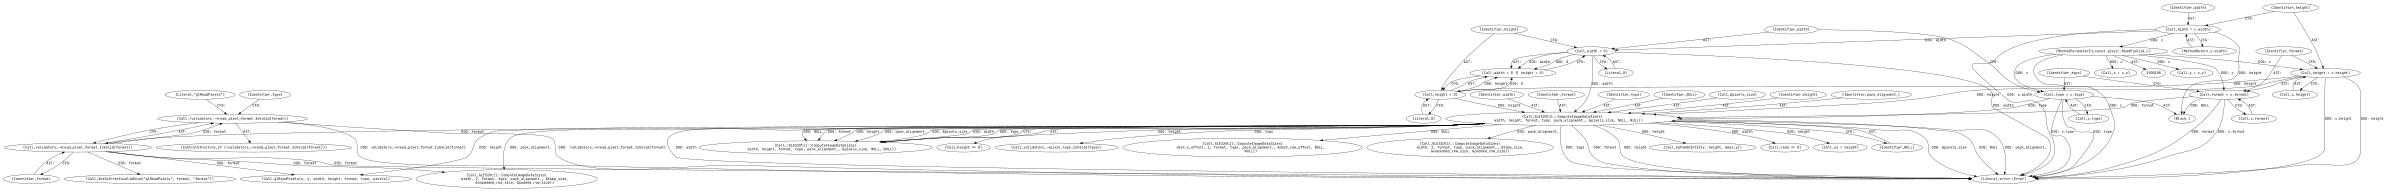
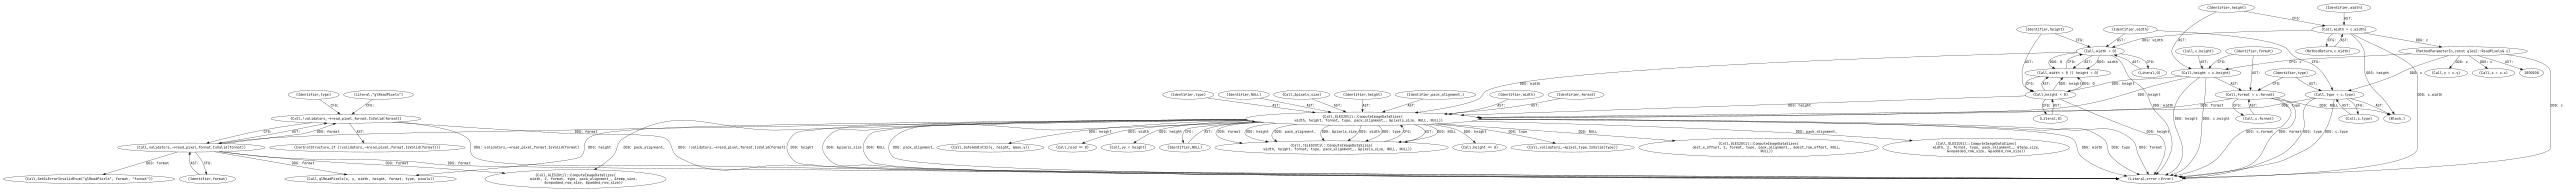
edge "(MethodParameterIn,const gles2::ReadPixels& c)" -> "(Call,format = c.format)": removed, label "DDG: c"
edge "(MethodParameterIn,const gles2::ReadPixels& c)" -> "(Call,height = c.height)": label "DDG: c" -> "CFG: c"
edge "(Call,height = c.height)" -> "(Call,c.height)": removed, label "CFG:"
edge "(Call,height < 0)" -> "(Literal,error::Error)": added, label "DDG: height"
